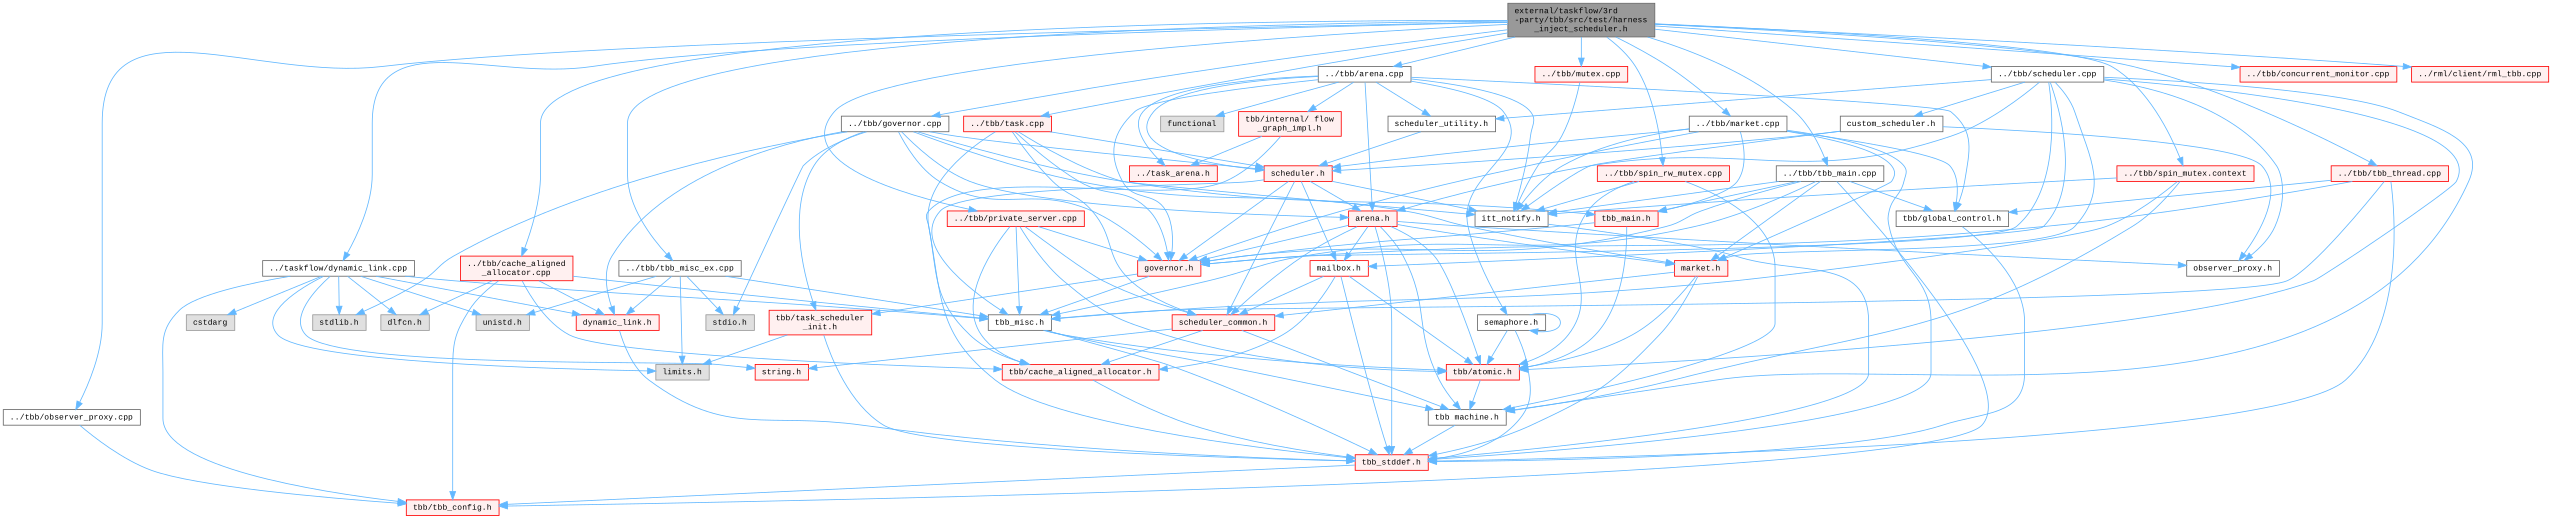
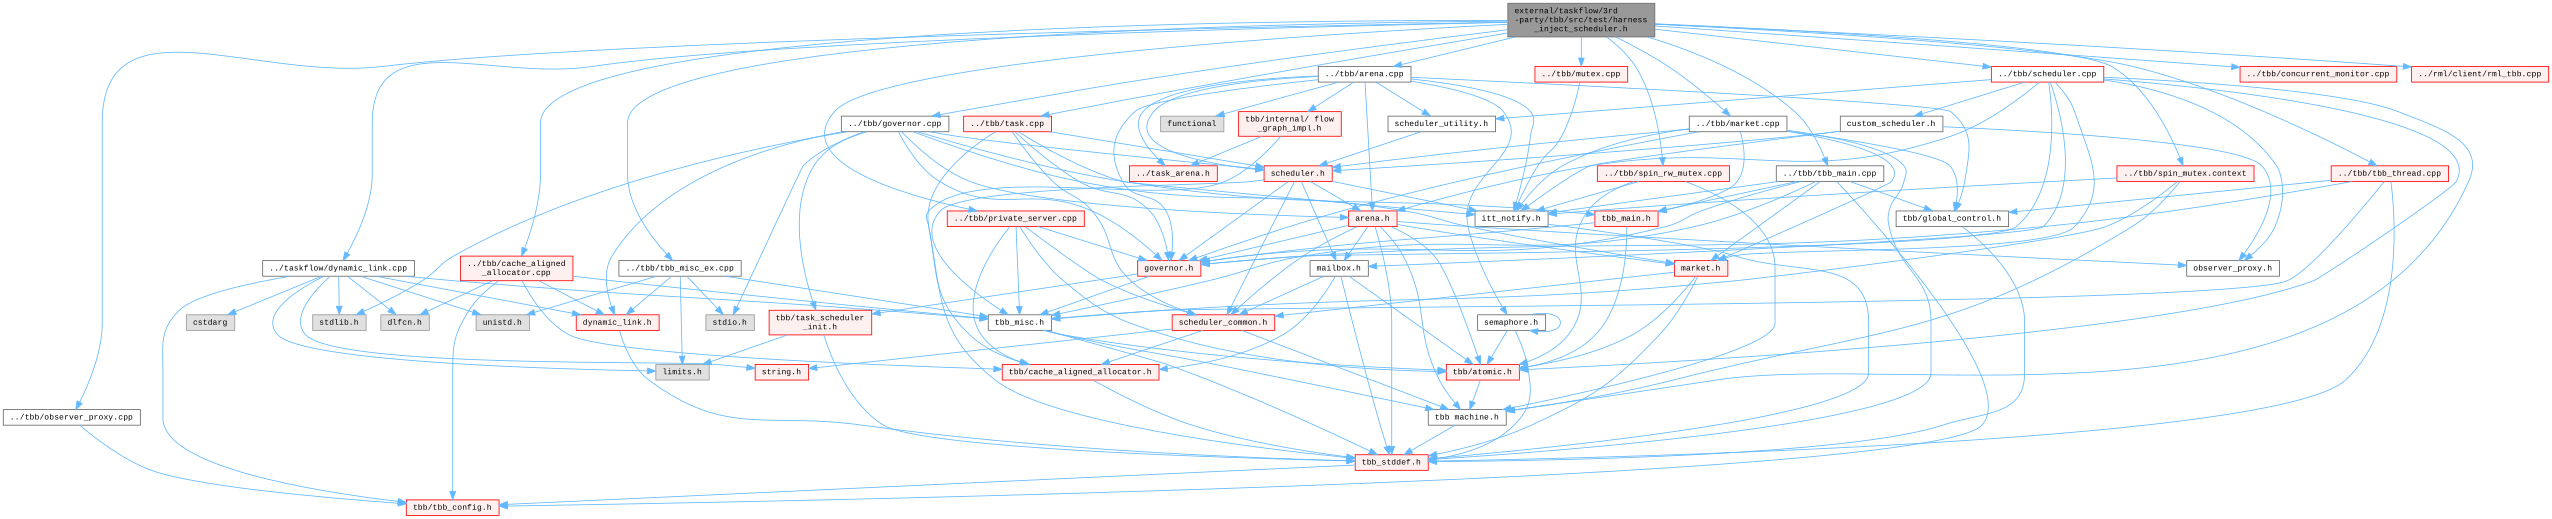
node "../tbb/scheduler.cpp": color grey40 -> red
node "mailbox.h": color red -> grey40
